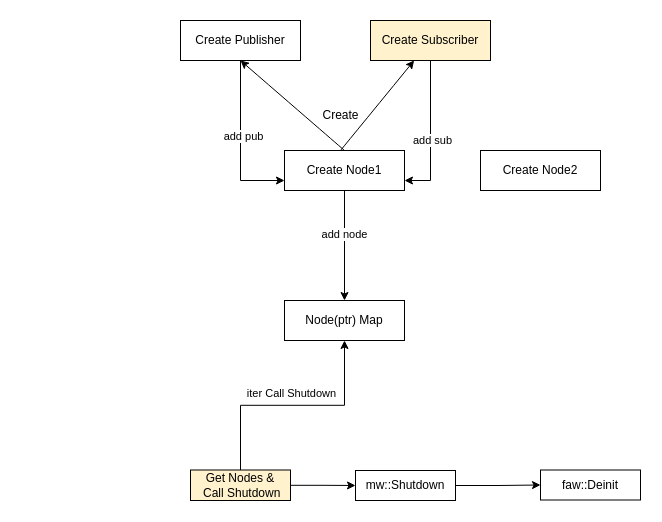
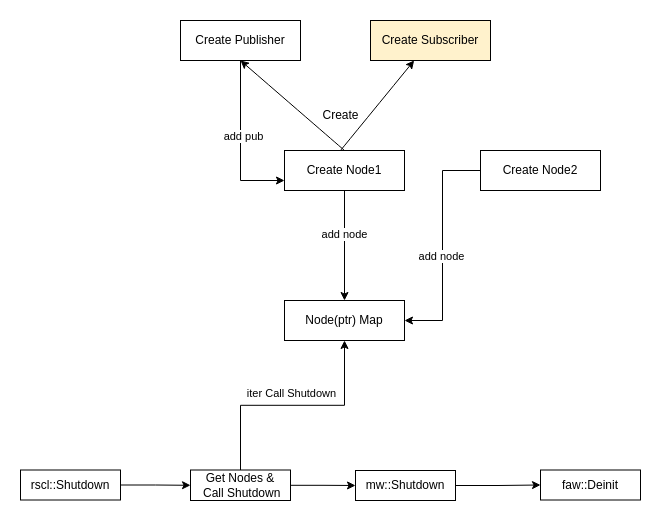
edge "Create Subscriber" -> "Create Node1": removed, label "add sub"
edge "Create Node2" -> "Node(ptr) Map": added, label "add node"
node "rscl::Shutdown": added
edge "rscl::Shutdown" -> "Get Nodes & Call Shutdown": added
node "Get Nodes & Call Shutdown": fillcolor #fff2cc -> #ffffff
